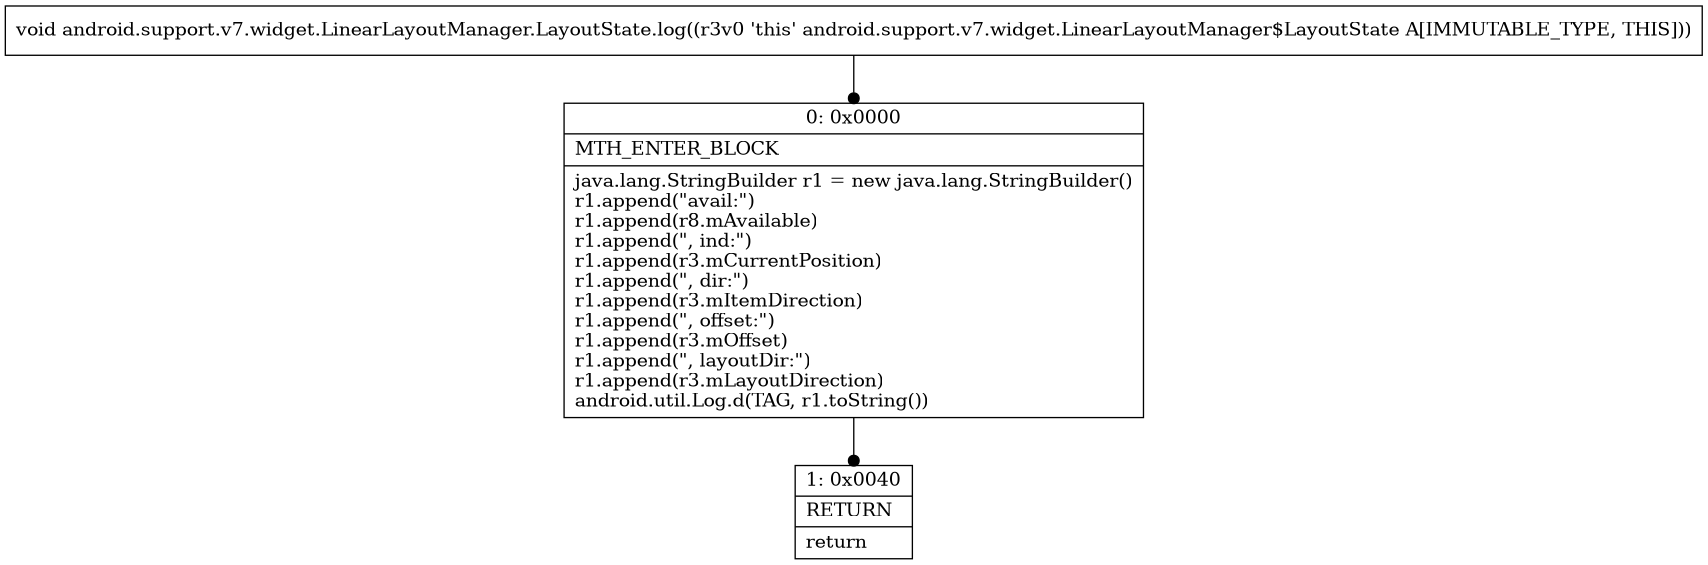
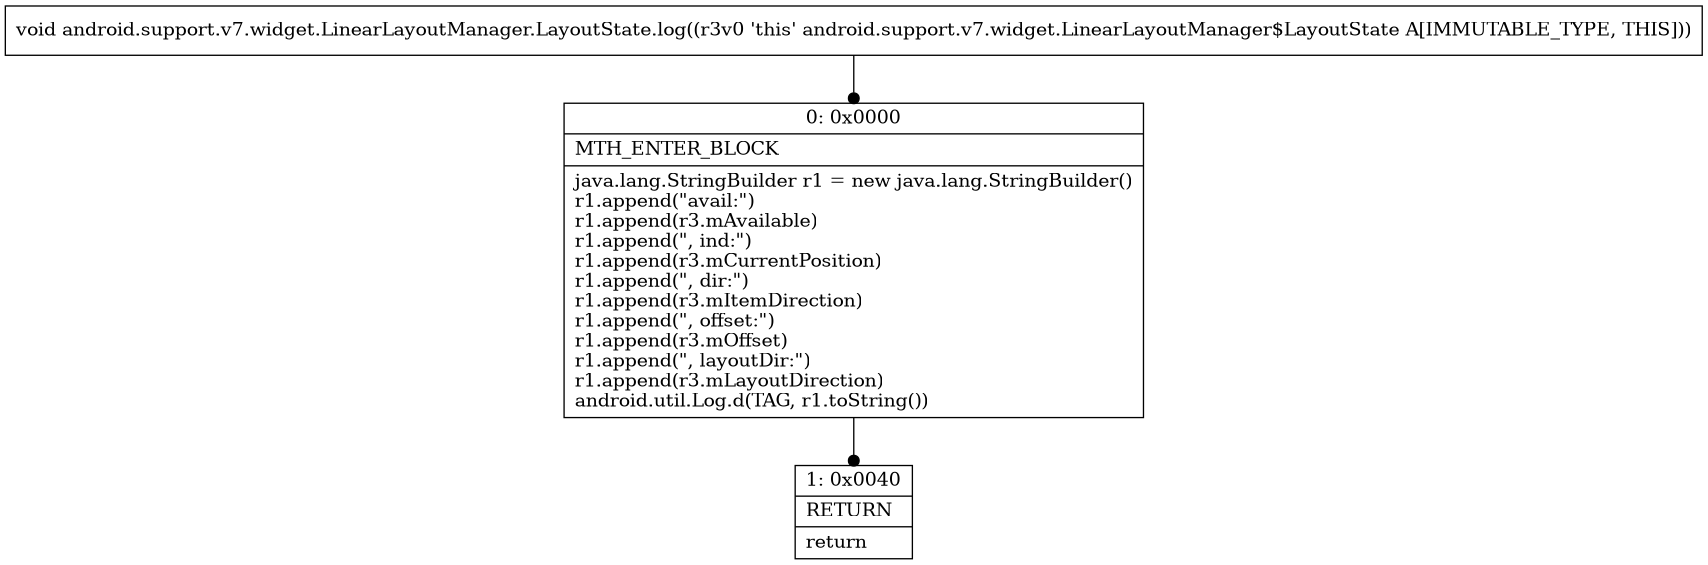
node "0: 0x0000": text "r1.append(r8.mAvailable)" -> "r1.append(r3.mAvailable)"
